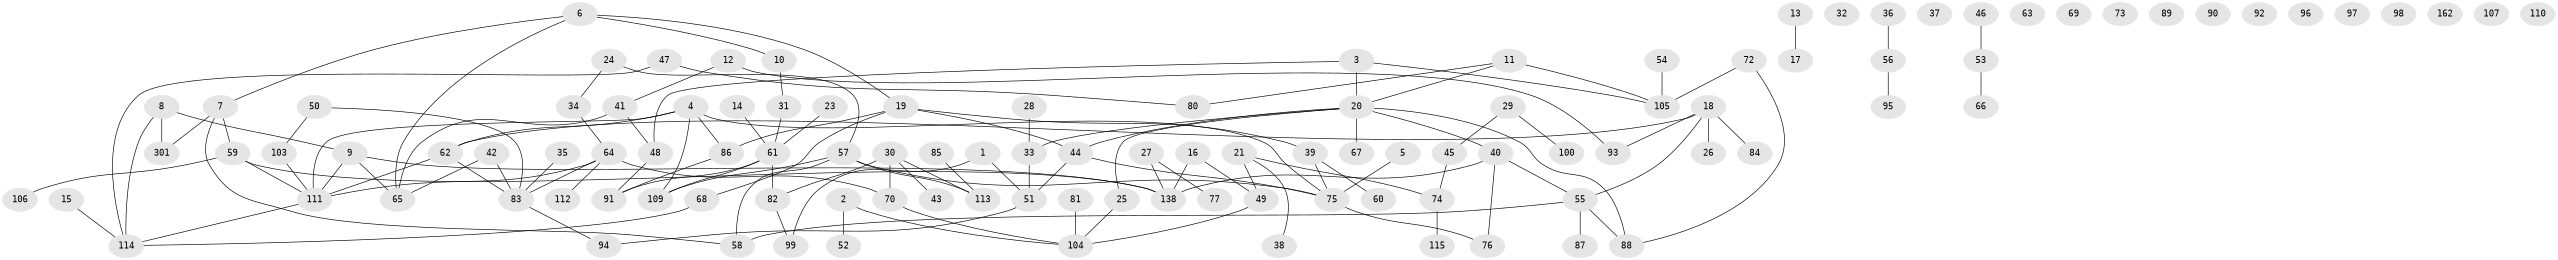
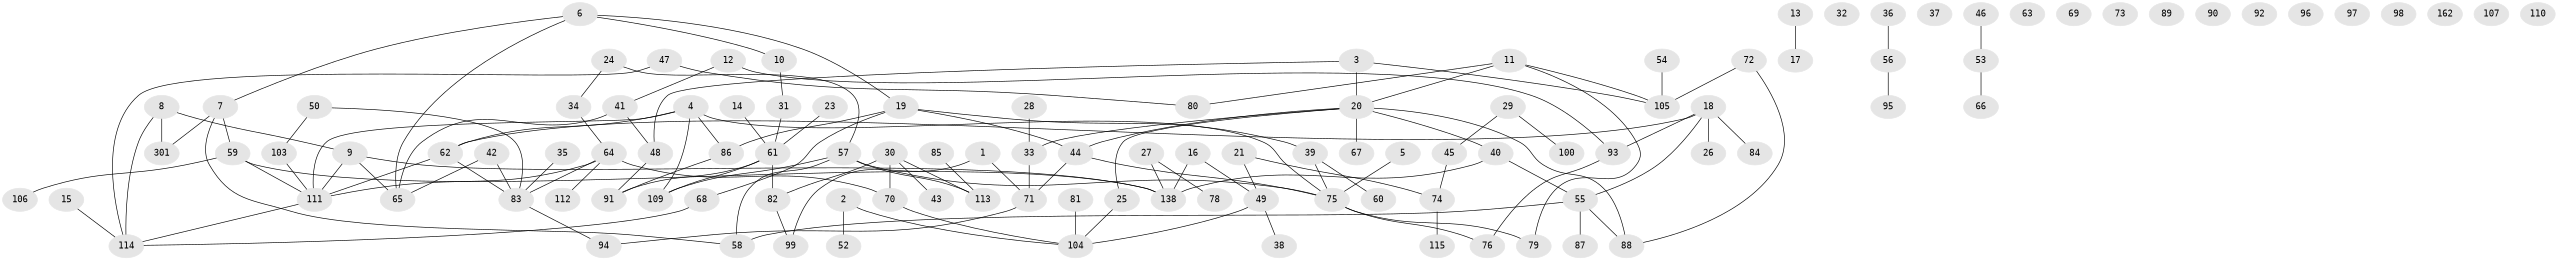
edge "21" -- "38": now "49" -- "38"
node "51": label "51" -> "71"
node "77": label "77" -> "78"
edge "40" -- "76": now "93" -- "76"
node "79": added
